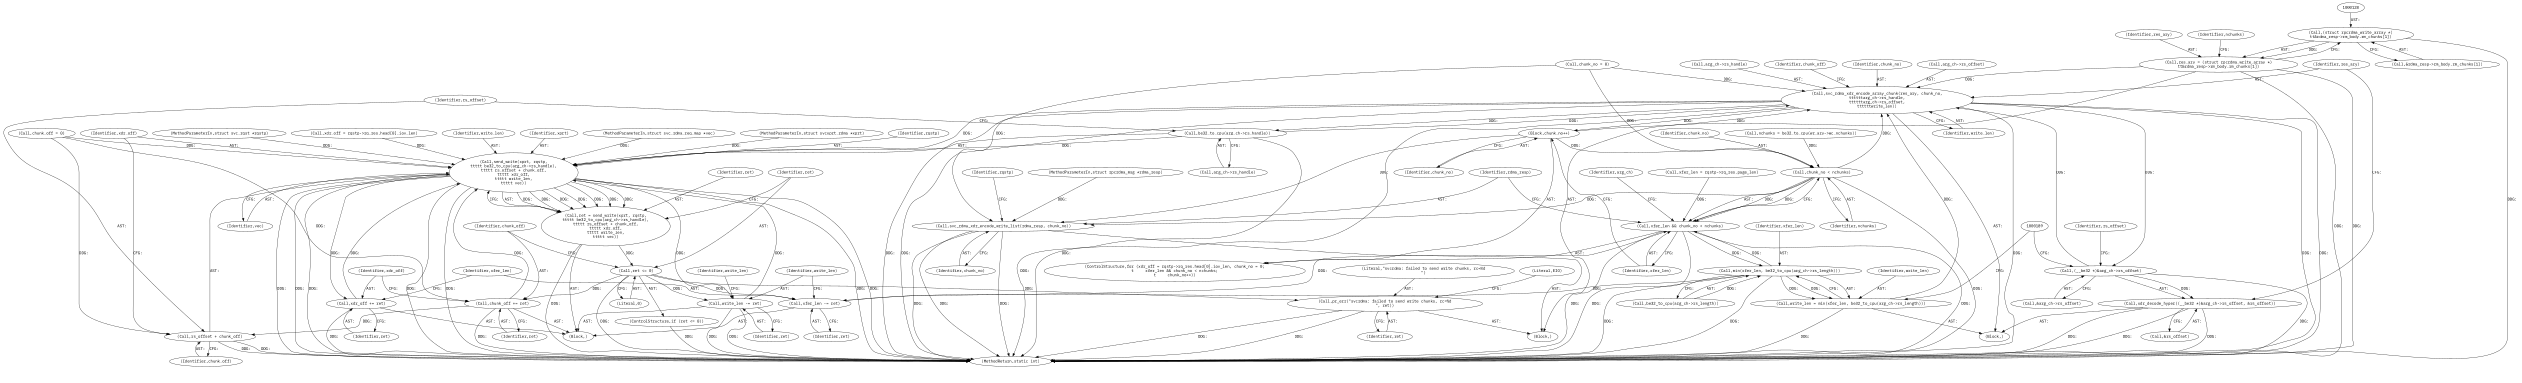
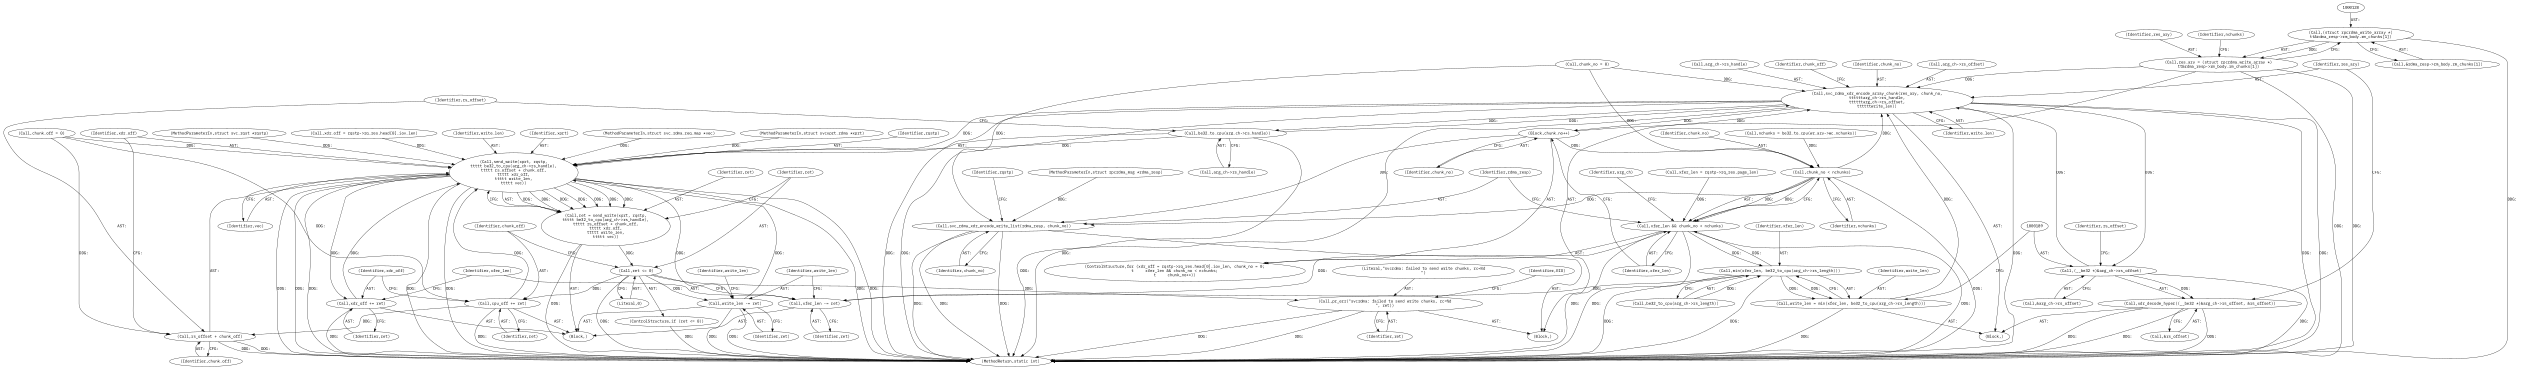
edge "1000189" -> "(Call,(__be32 *)&arg_ch->rs_offset)": label "CFG: " -> "AST: "
node "(Literal,EIO)": label "(Literal,EIO)" -> "(Identifier,EIO)"
edge "(Call,ret <= 0)" -> "(Call,xfer_len -= ret)": label "DDG: " -> "CFG: "
node "(Call,chunk_off += ret)": label "(Call,chunk_off += ret)" -> "(Call,cpu_off += ret)"
